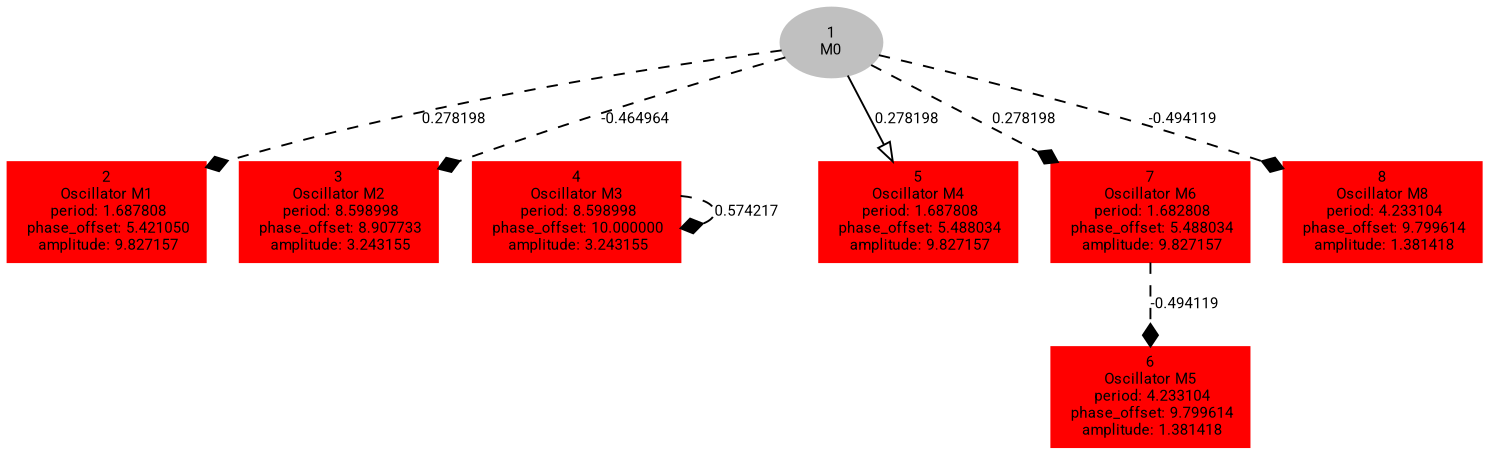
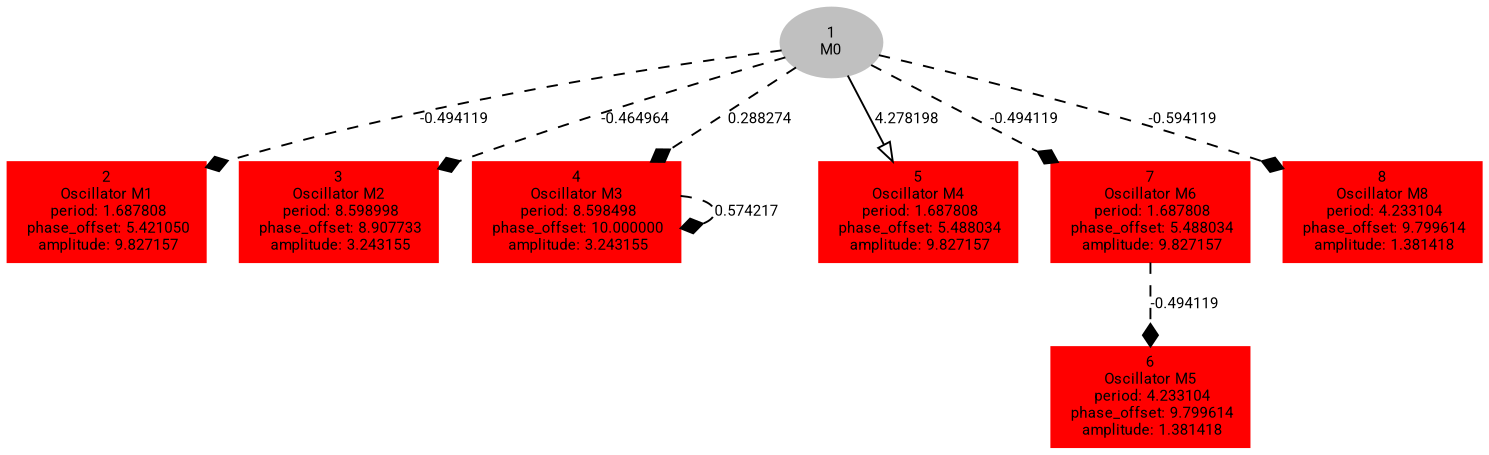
edge "1" -> "4": added, label "0.288274"
edge "1" -> "2": label "0.278198 " -> "-0.494119 "
edge "1" -> "5": label "0.278198 " -> "4.278198 "
edge "1" -> "7": label "0.278198 " -> "-0.494119 "
edge "1" -> "8": label "-0.494119 " -> "-0.594119 "
node "4": text "period: 8.598998" -> "period: 8.598498"
node "7": text "period: 1.682808" -> "period: 1.687808"
